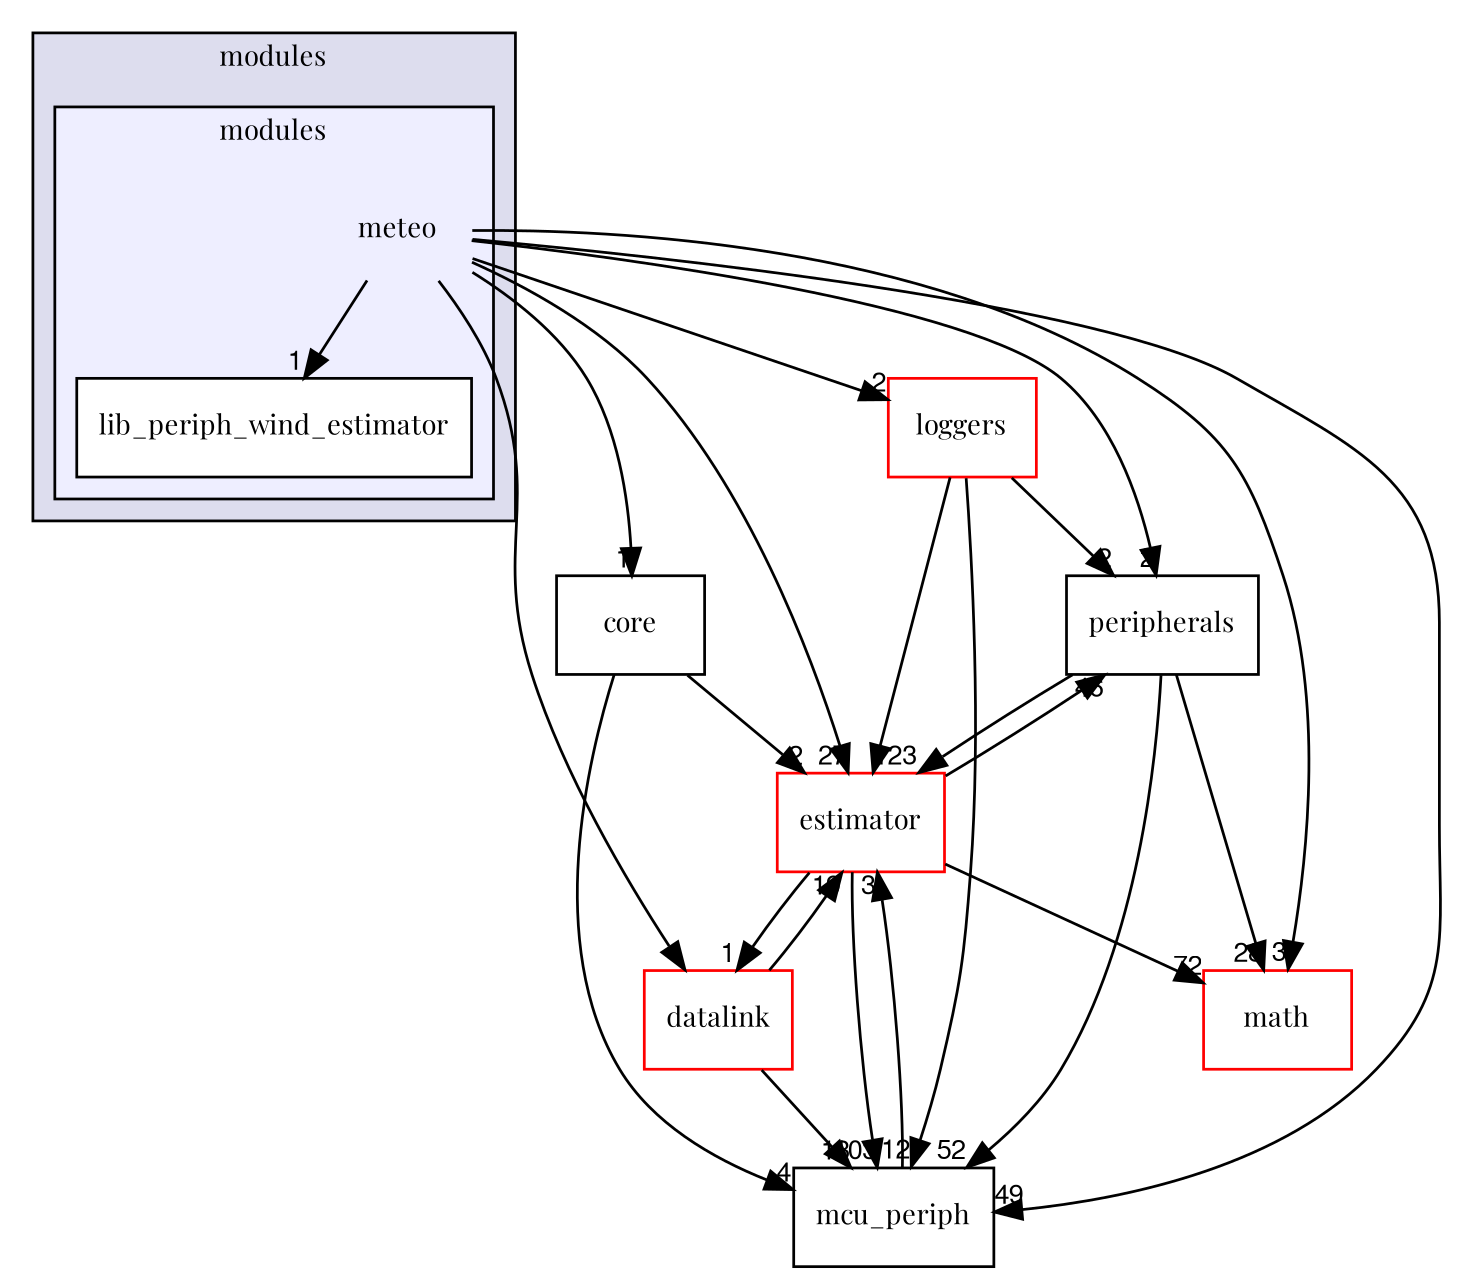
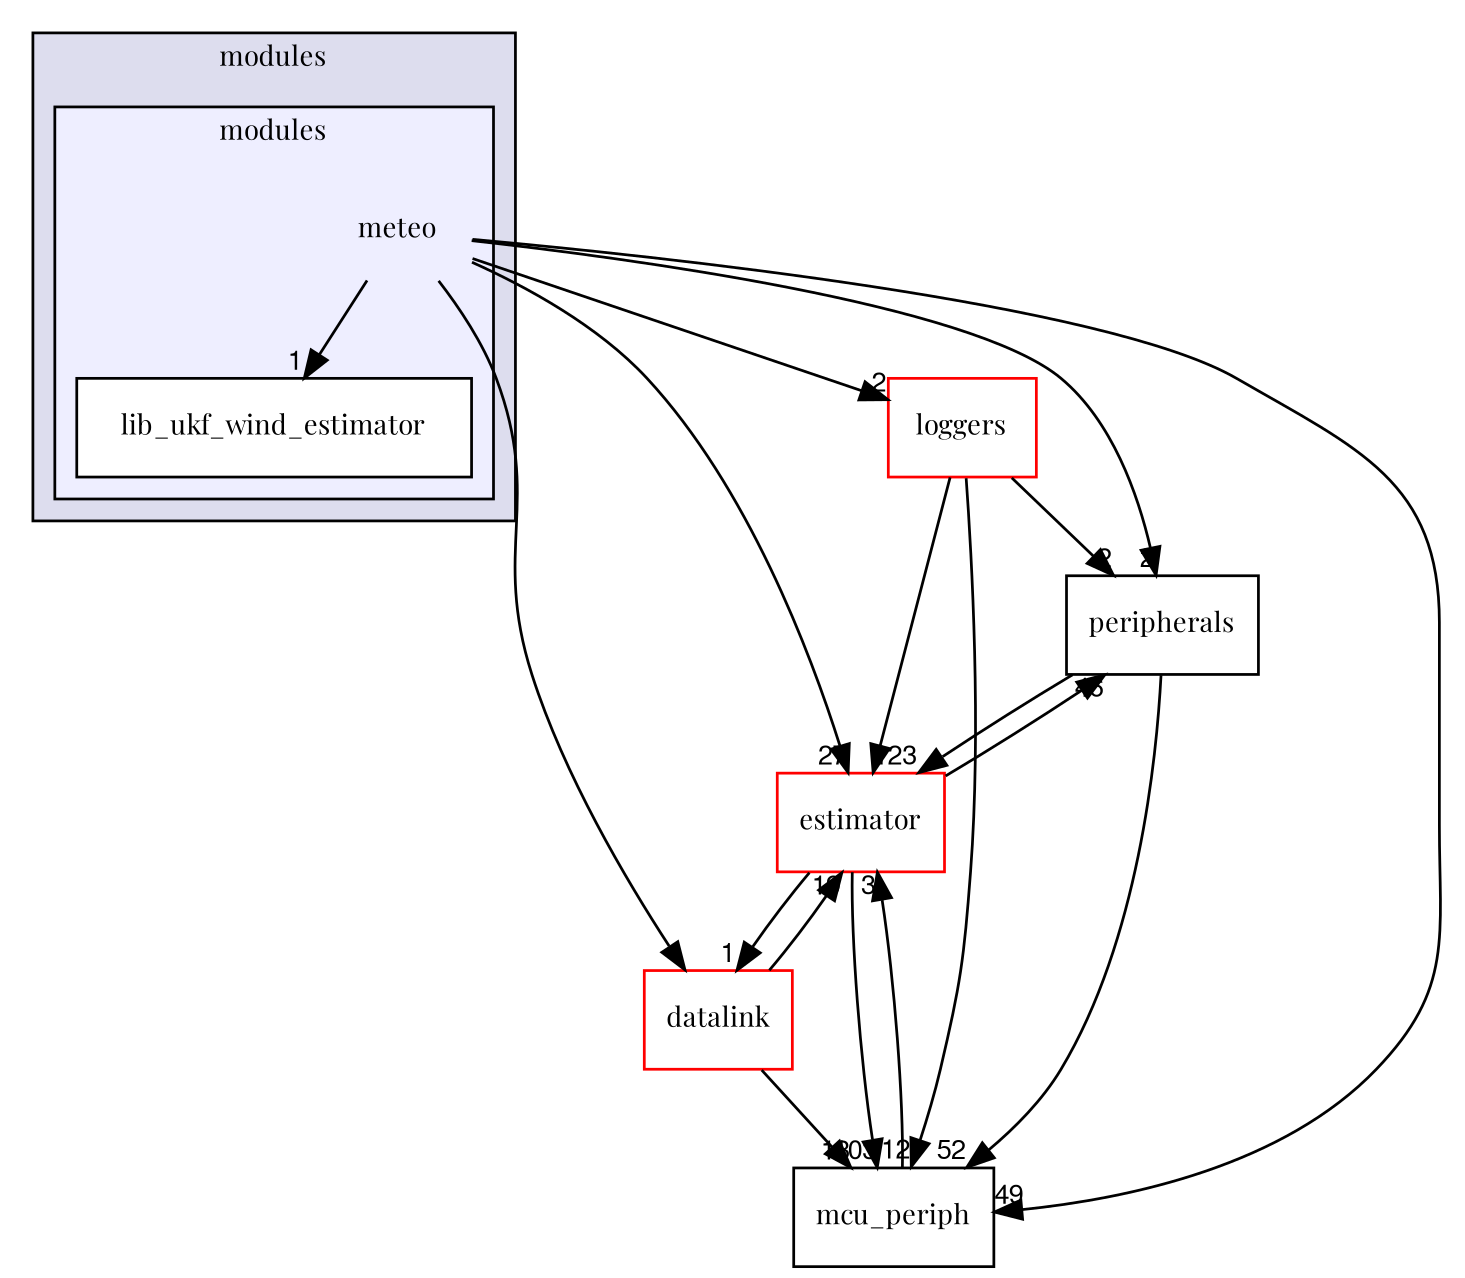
node "lib_periph_wind_estimator": label "lib_periph_wind_estimator" -> "lib_ukf_wind_estimator"
node "core": removed
node "math": removed
